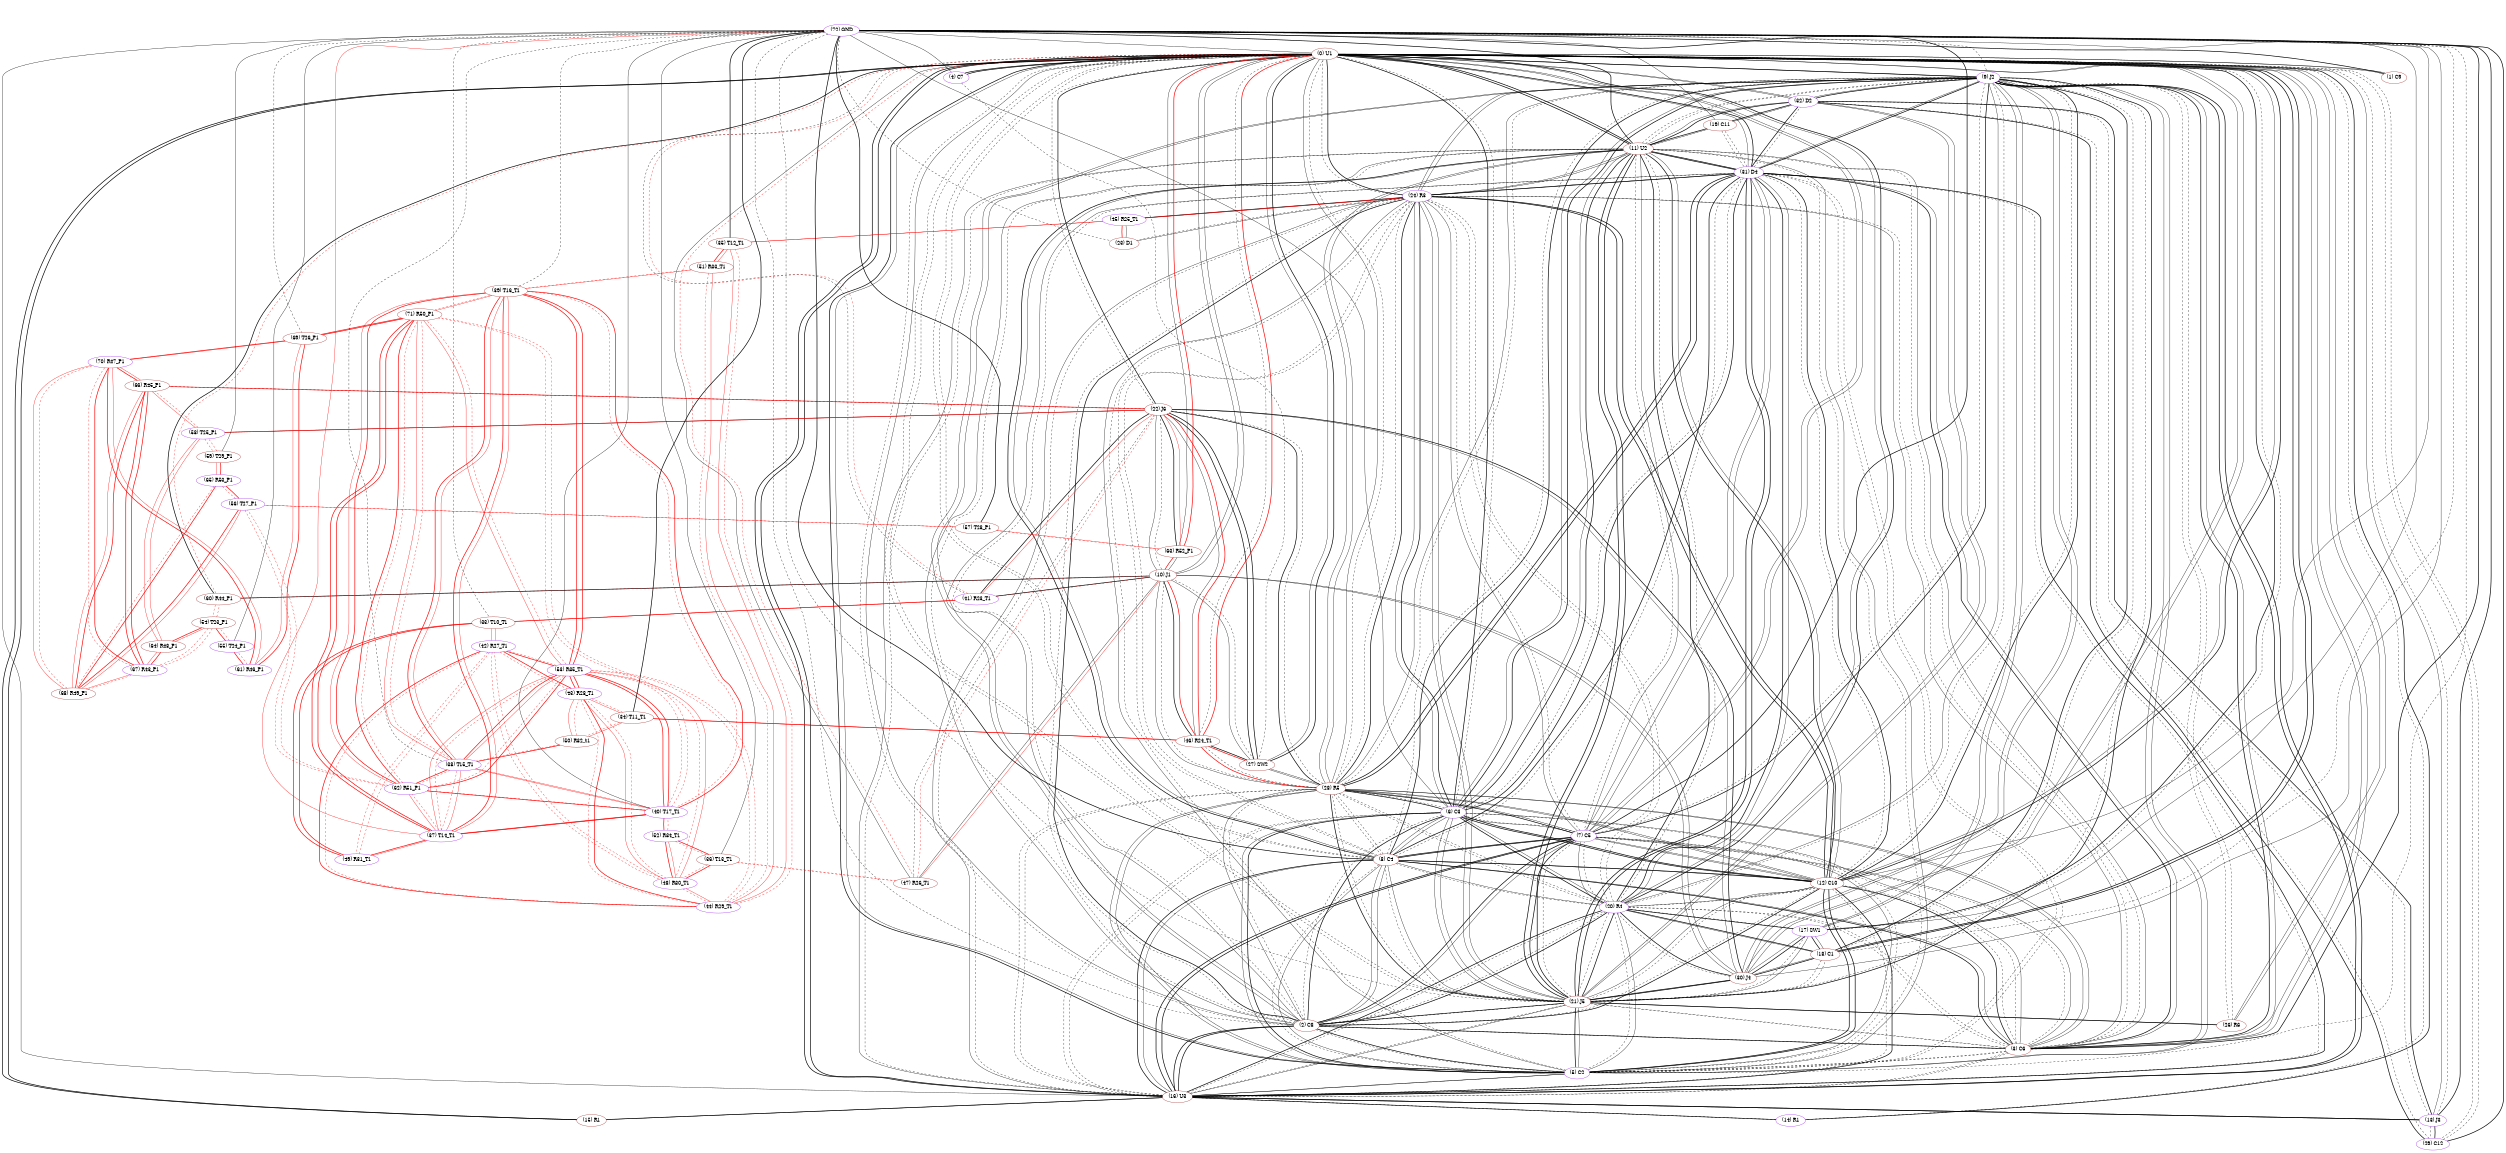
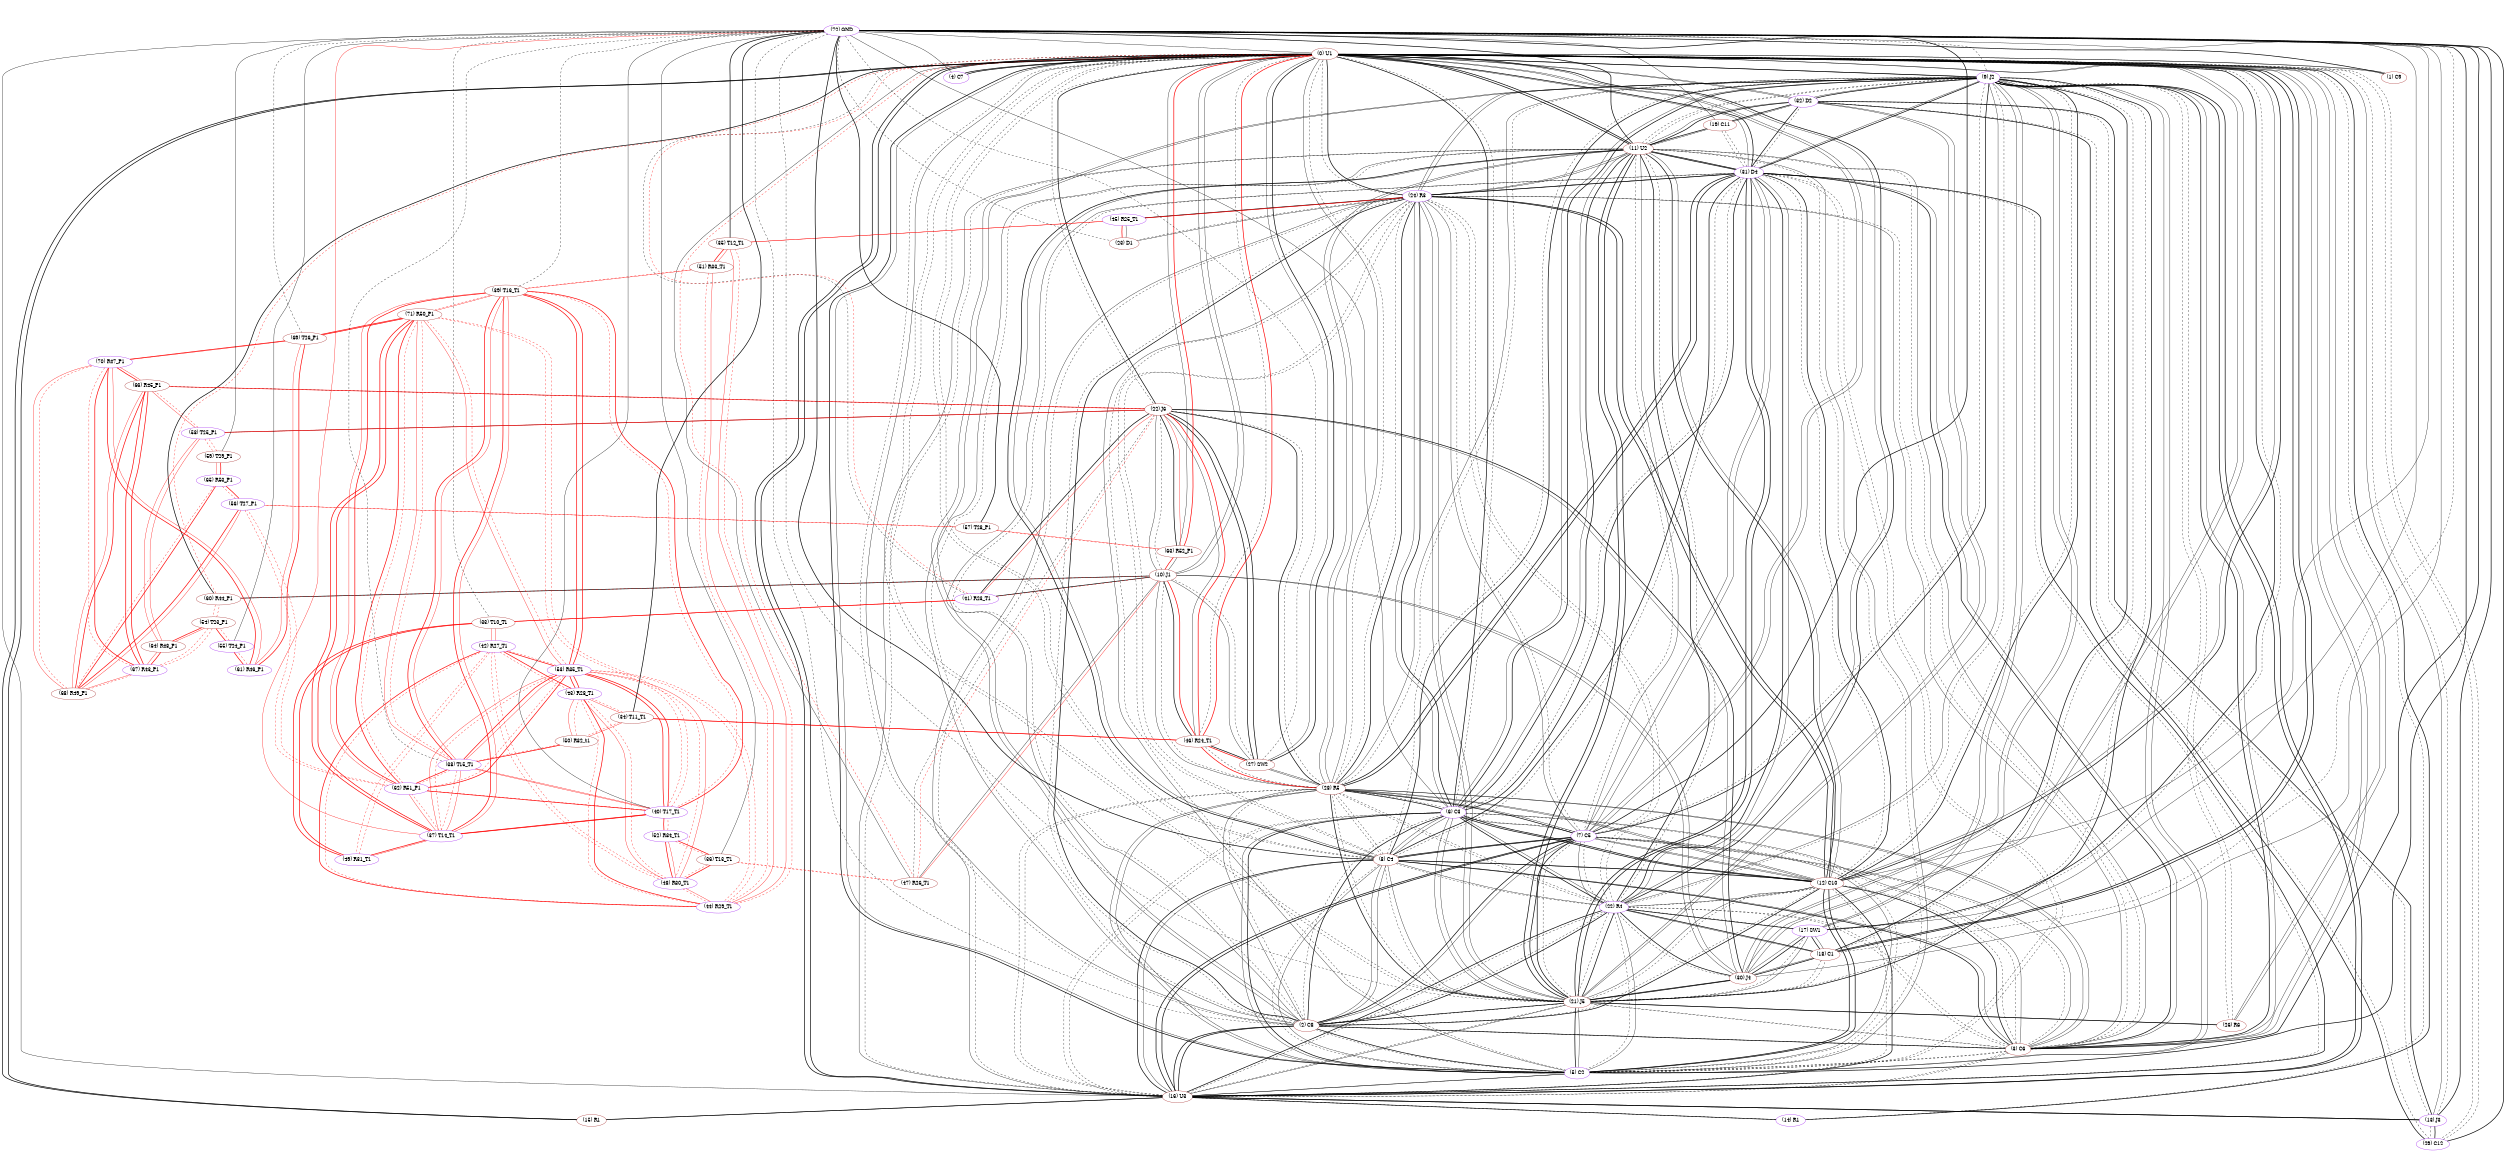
edge "(72) GND" -- "(5) C2": style dashed -> bold
edge "(4) C7" -- "(27) SW2": now "(72) GND" -- "(27) SW2"
node "(20) R4": label "(20) R4" -> "(22) R4"
